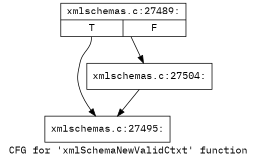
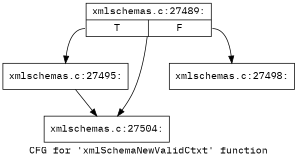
node "xmlschemas.c:27498:": added
edge "xmlschemas.c:27504:" -> "xmlschemas.c:27495:": reversed
